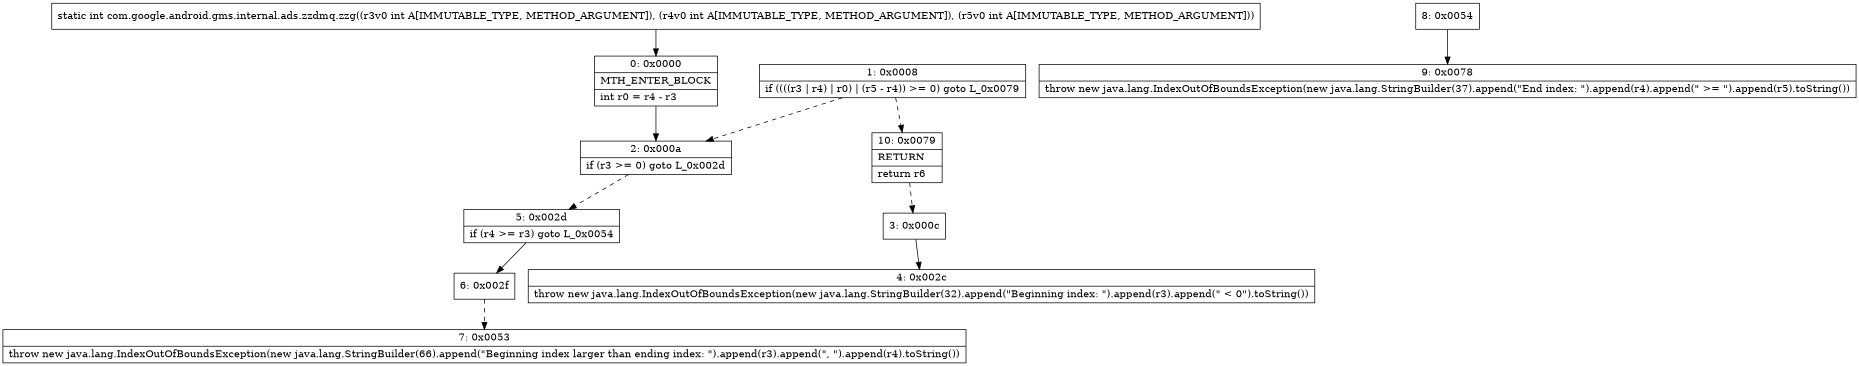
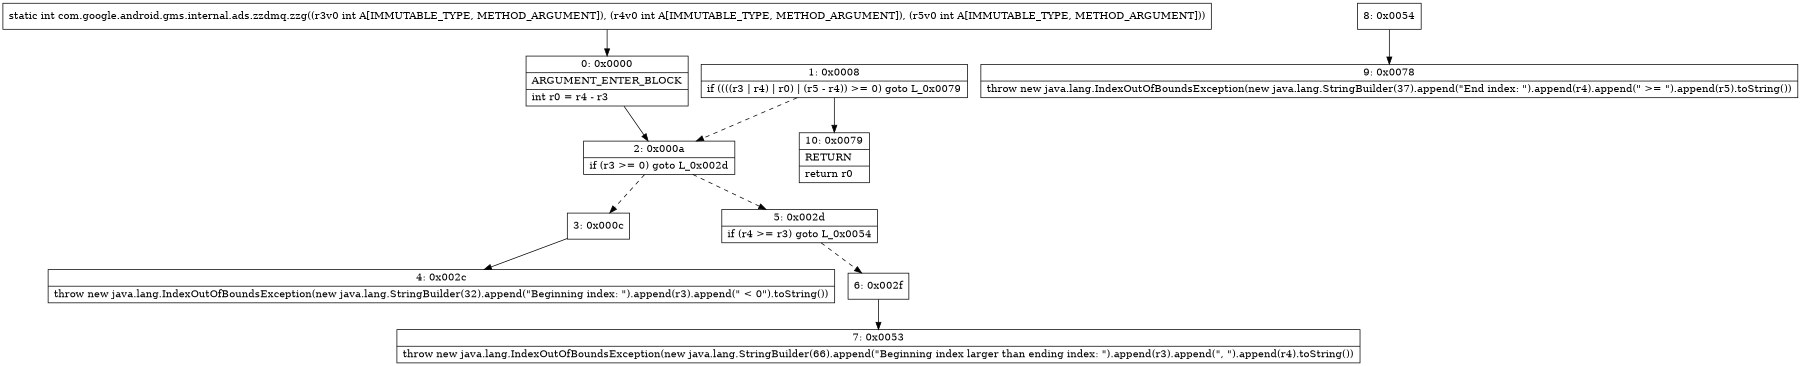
node "0: 0x0000": text "MTH_ENTER_BLOCK" -> "ARGUMENT_ENTER_BLOCK"
edge "1: 0x0008" -> "10: 0x0079": style dashed -> solid
node "10: 0x0079": text "return r6" -> "return r0"
edge "10: 0x0079" -> "3: 0x000c": now "2: 0x000a" -> "3: 0x000c"
edge "5: 0x002d" -> "6: 0x002f": style solid -> dashed
edge "6: 0x002f" -> "7: 0x0053": style dashed -> solid
